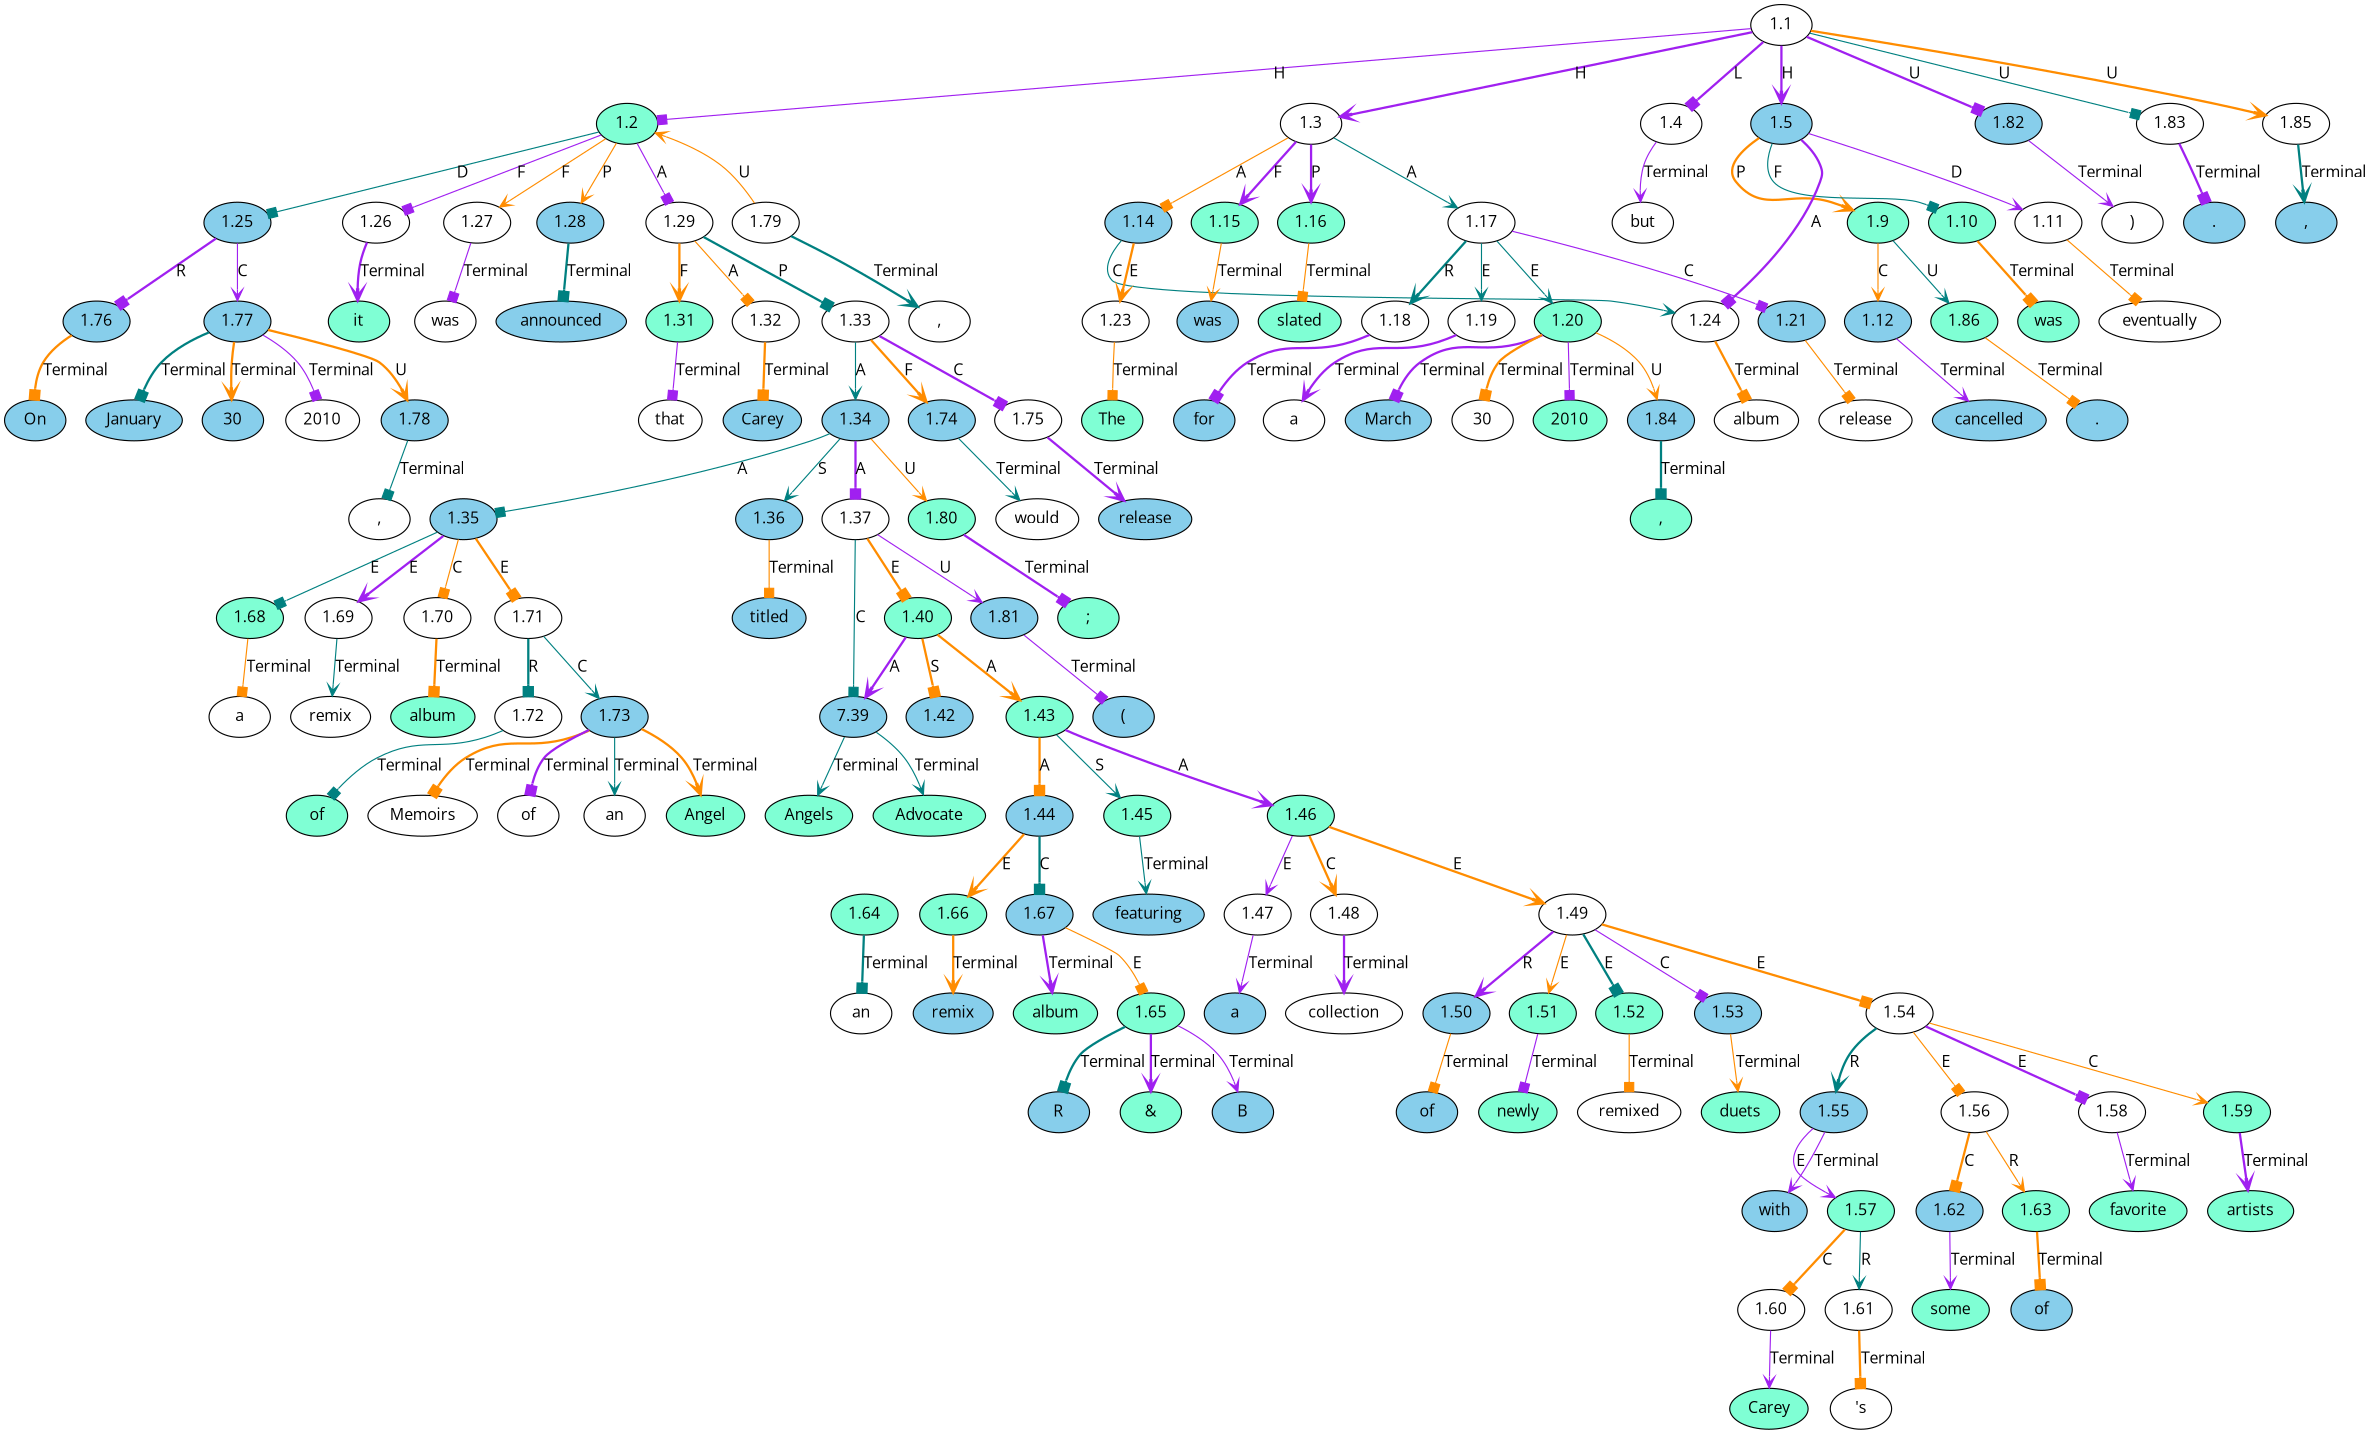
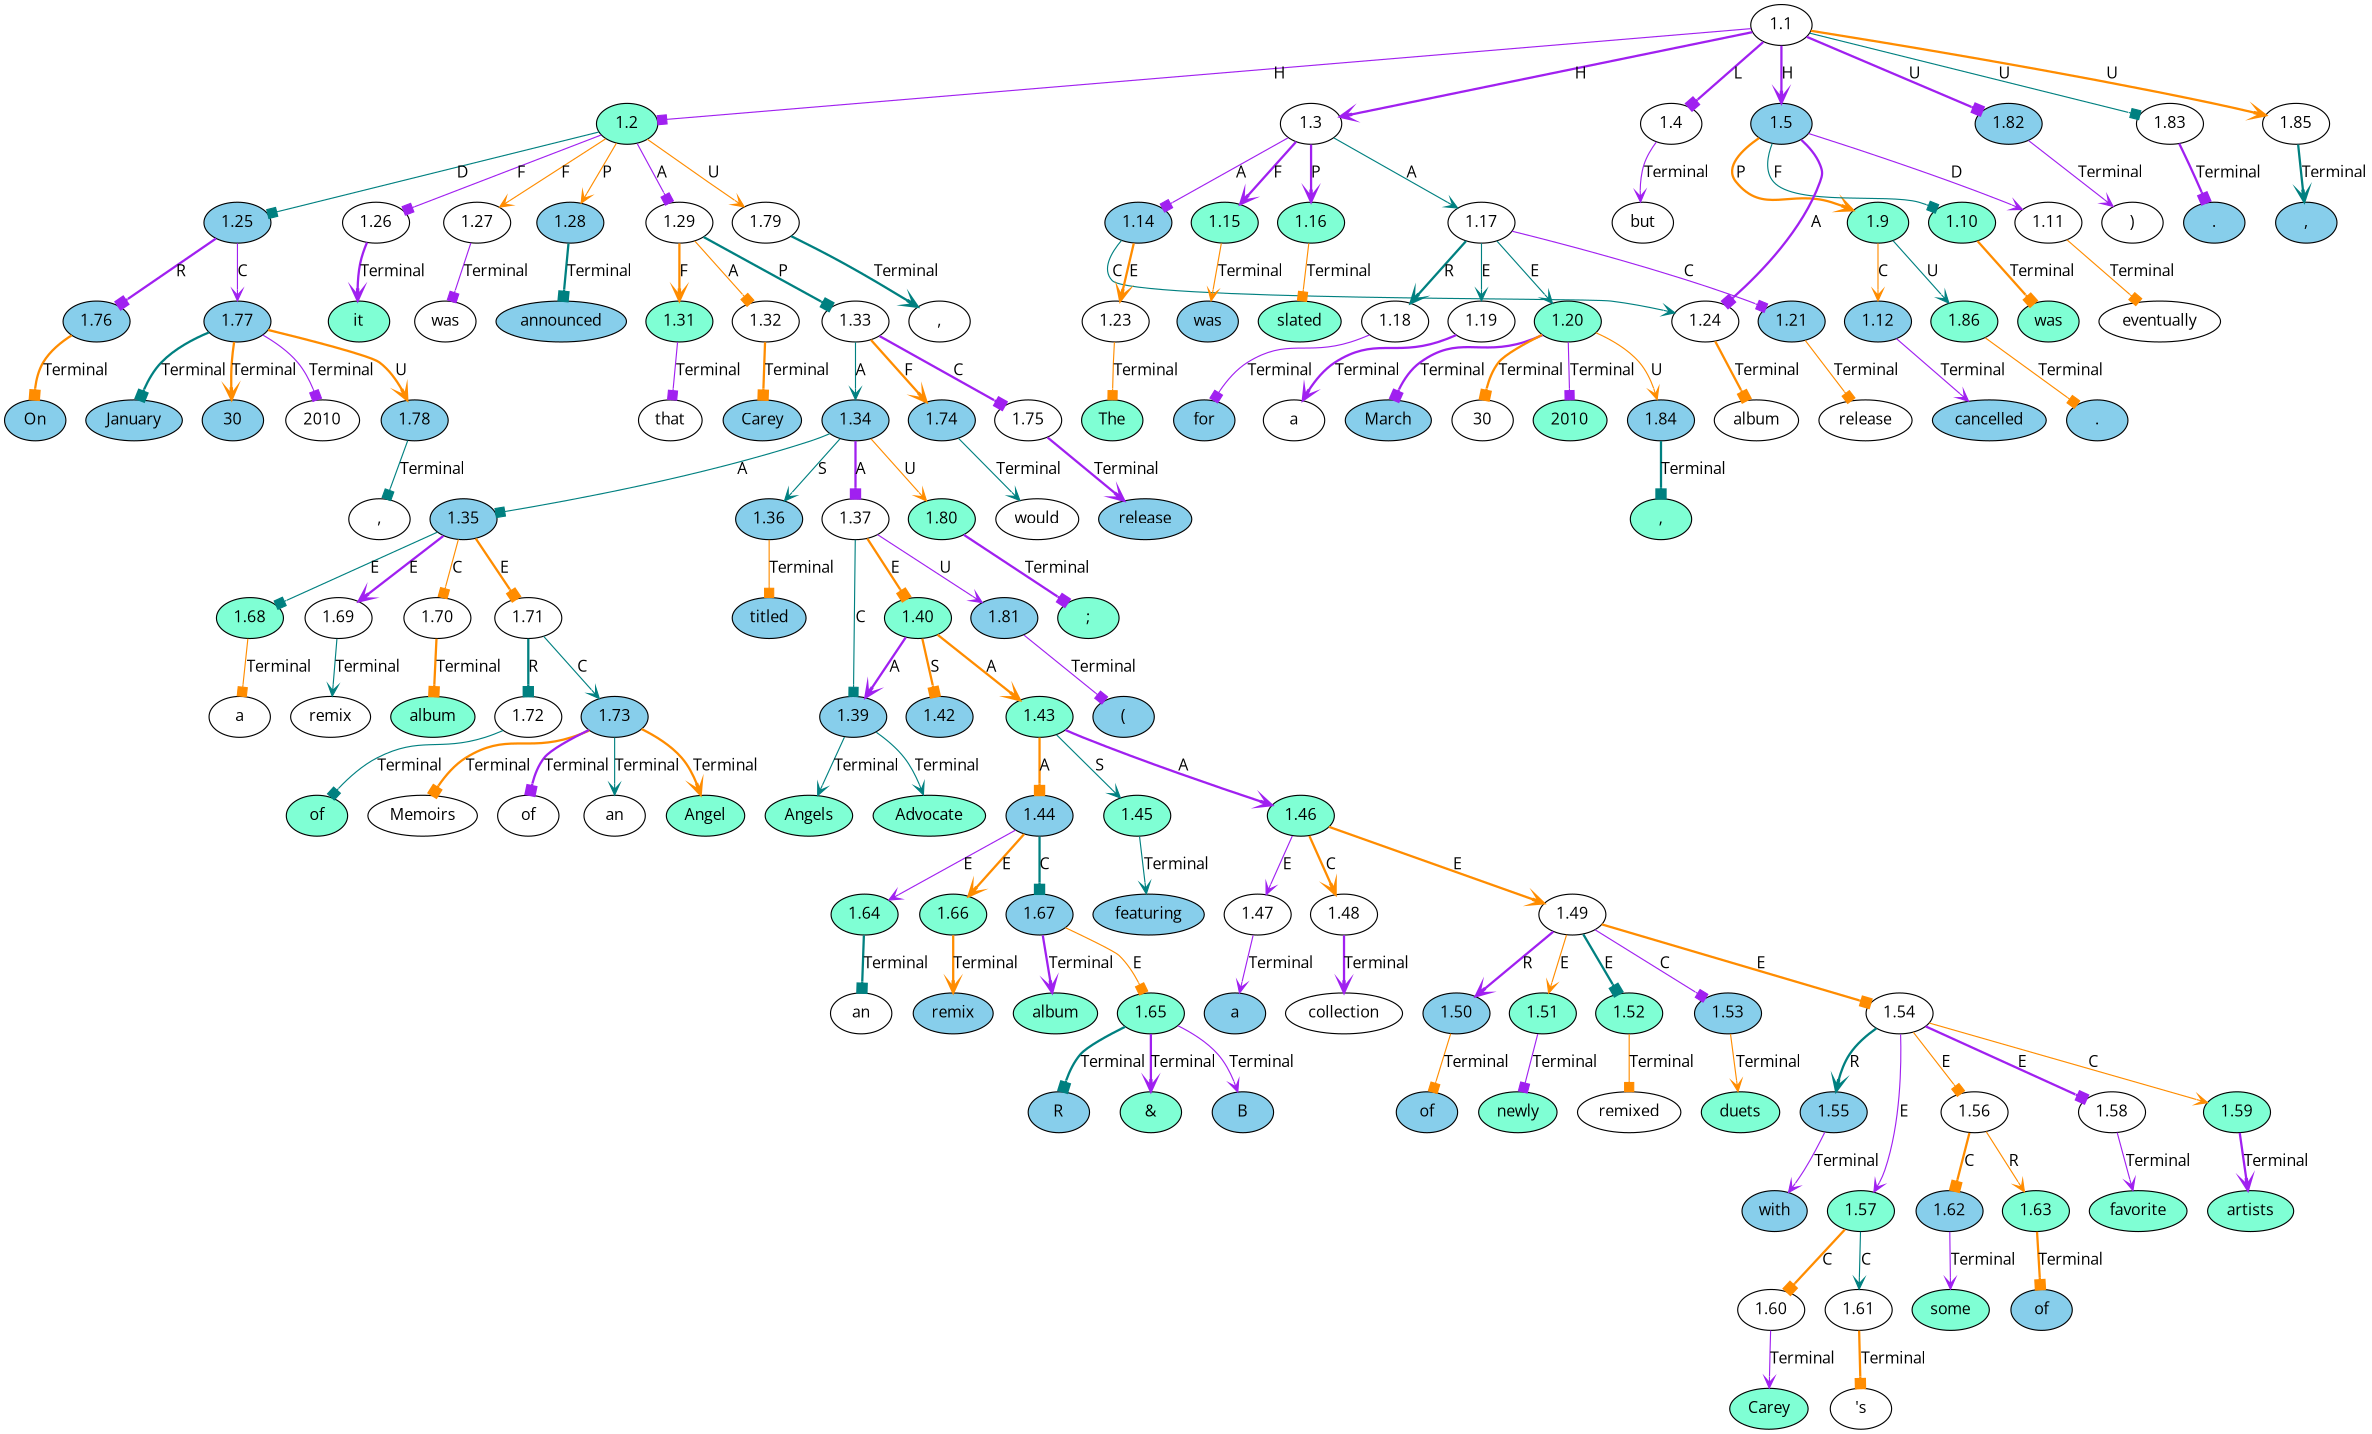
edge "1.79" -> "1.2": reversed
edge "1.3" -> "1.14": color darkorange -> purple
edge "1.18" -> "for": style bold -> solid
node "7.39": label "7.39" -> "1.39"
edge "1.44" -> "1.64": added, label "E"
edge "1.55" -> "1.57": now "1.54" -> "1.57"
edge "1.57" -> "1.61": label "R" -> "C"
